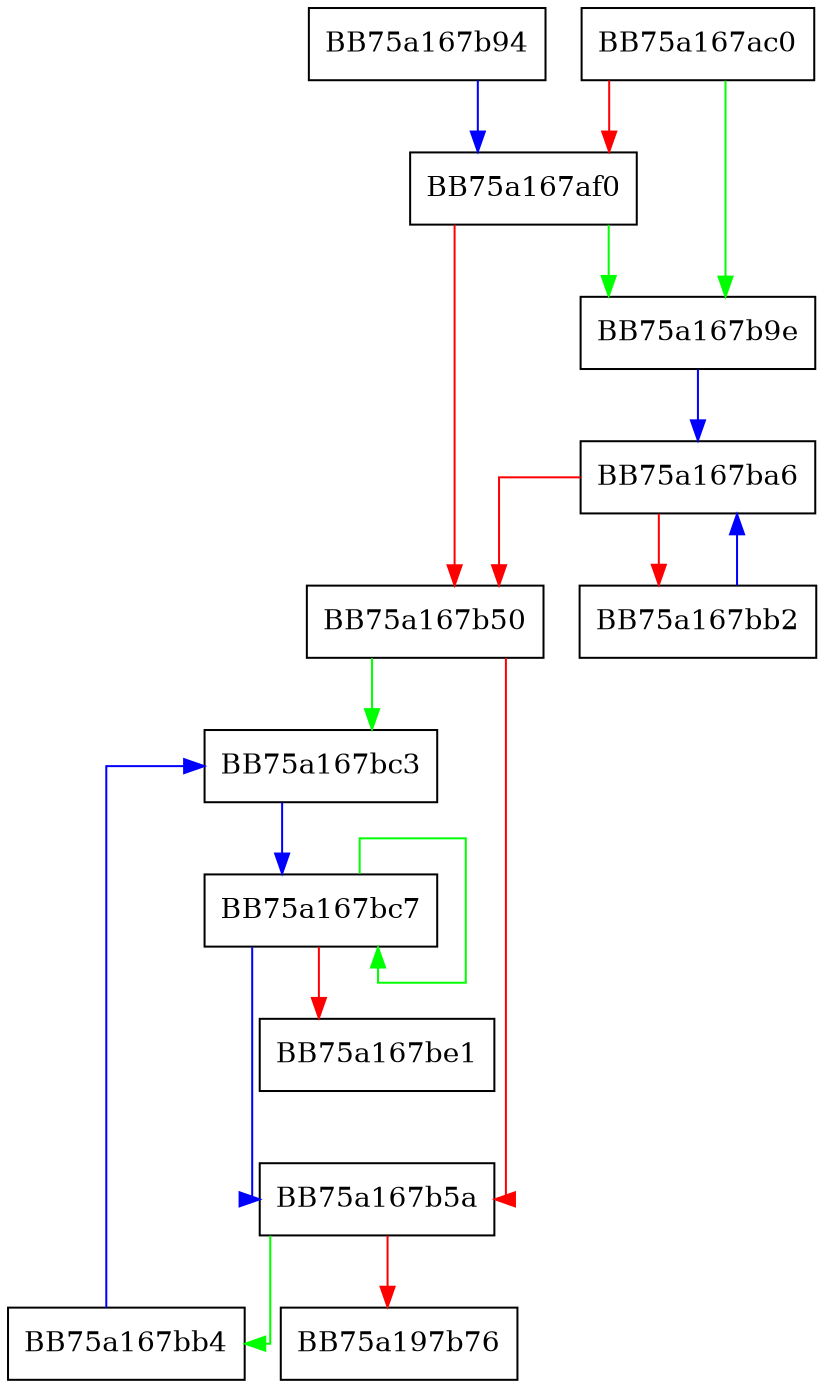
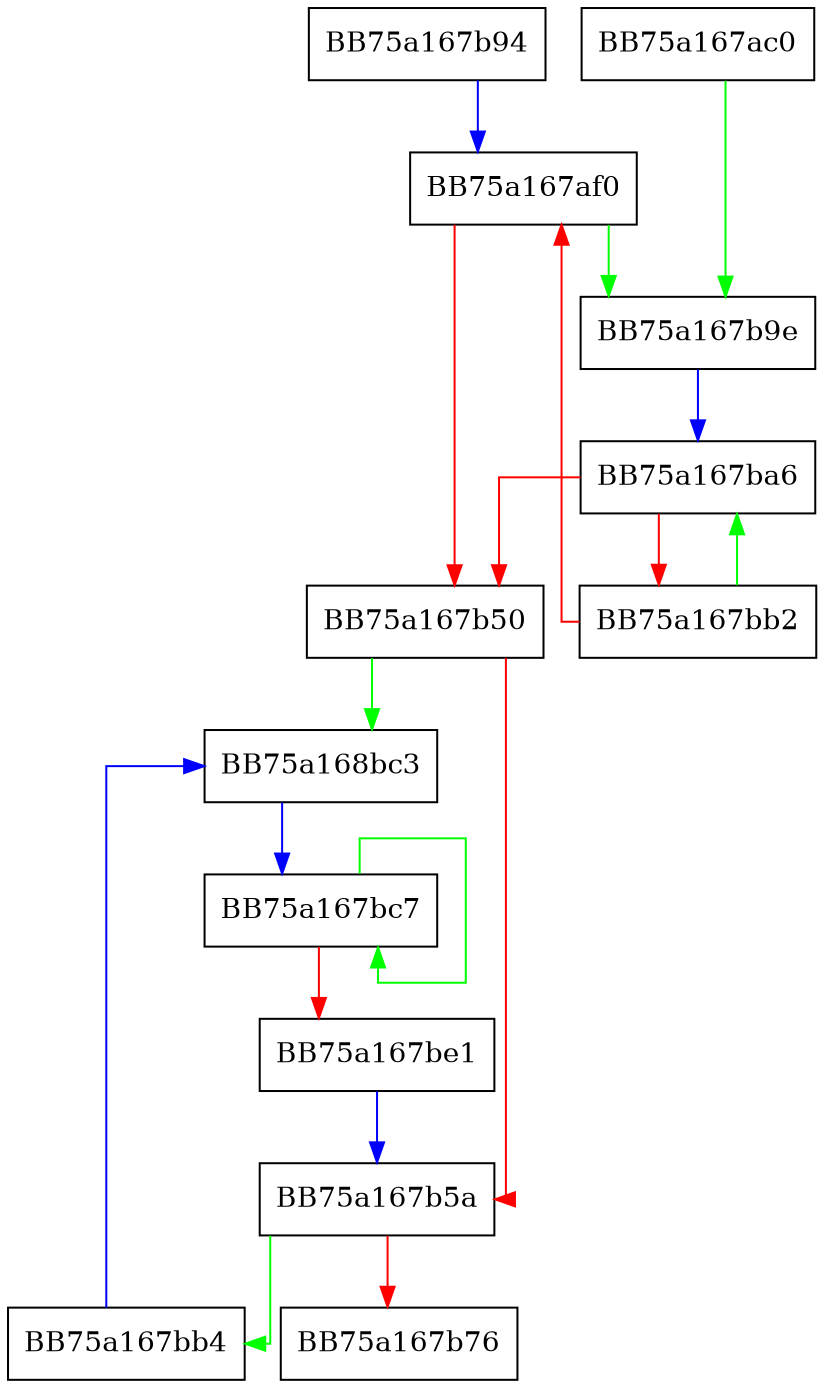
edge "BB75a167ac0" -> "BB75a167af0": now "BB75a167bb2" -> "BB75a167af0"
edge "BB75a167bb2" -> "BB75a167ba6": color blue -> green
node "BB75a167bc3": label "BB75a167bc3" -> "BB75a168bc3"
edge "BB75a167bc7" -> "BB75a167b5a": now "BB75a167be1" -> "BB75a167b5a"
node "BB75a197b76": label "BB75a197b76" -> "BB75a167b76"
